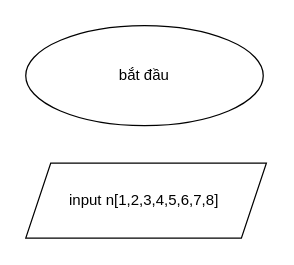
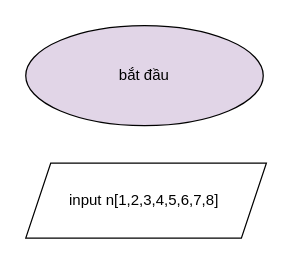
node "bắt đầu": fillcolor #ffffff -> #e1d5e7
